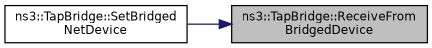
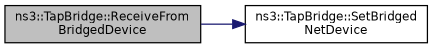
edge "ns3::TapBridge::SetBridged NetDevice" -> "ns3::TapBridge::ReceiveFrom BridgedDevice": reversed
